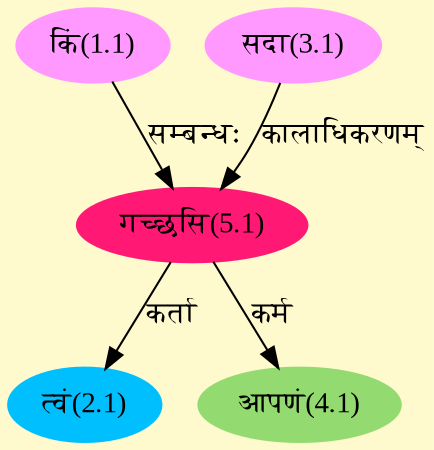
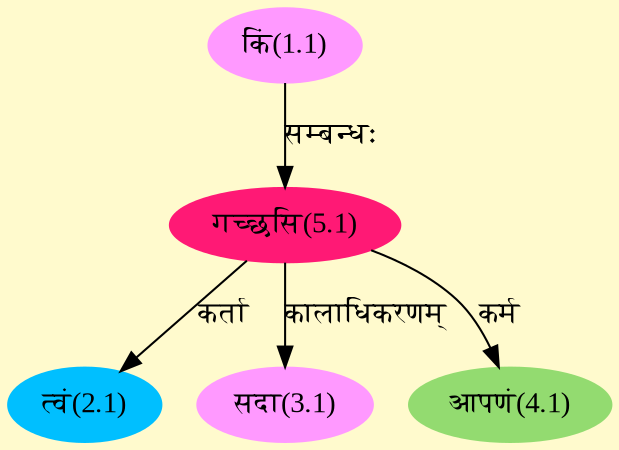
edge "सदा(3.1)" -> "गच्छसि(5.1)": reversed
